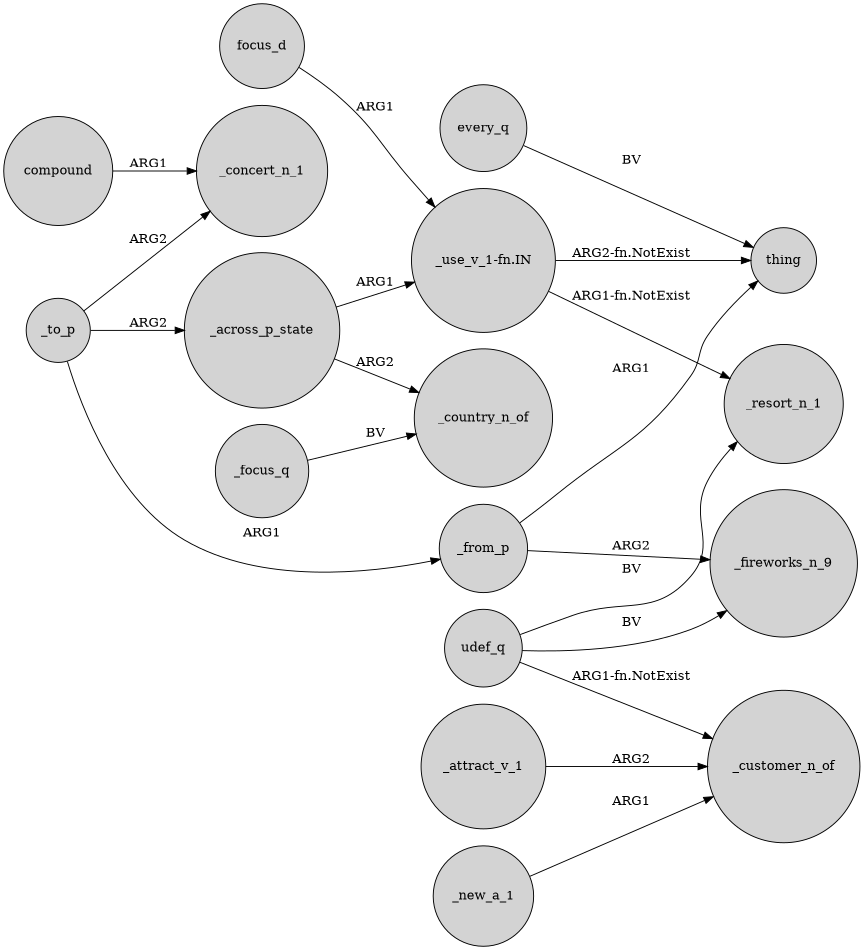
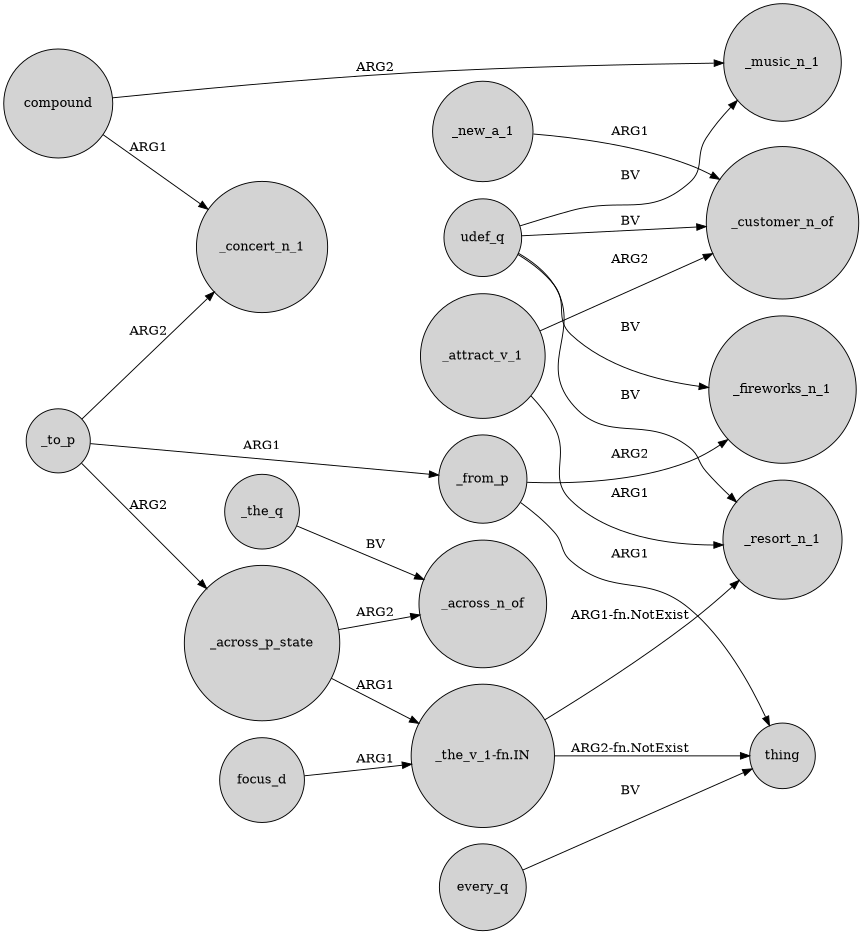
node "_music_n_1": added
node "_use_v_1-fn.IN": label "_use_v_1-fn.IN" -> "_the_v_1-fn.IN"
node "_country_n_of": label "_country_n_of" -> "_across_n_of"
node "_focus_q": label "_focus_q" -> "_the_q"
edge "_attract_v_1" -> "_resort_n_1": added, label "ARG1"
node "_fireworks_n_9": label "_fireworks_n_9" -> "_fireworks_n_1"
edge "udef_q" -> "_customer_n_of": label "ARG1-fn.NotExist" -> "BV"
